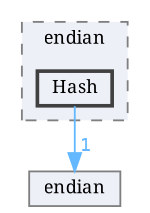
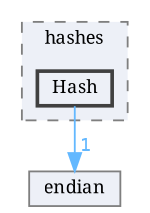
cluster "endian": label "endian" -> "hashes"
